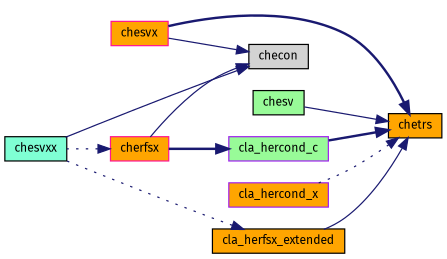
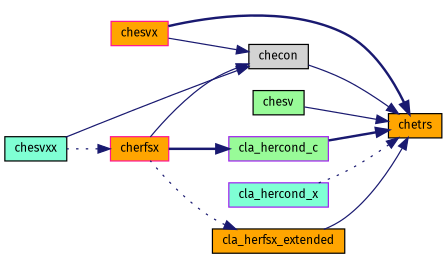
edge "checon" -> "chetrs": added
edge "chesvxx" -> "cla_herfsx_extended": now "cherfsx" -> "cla_herfsx_extended"
node "cla_hercond_x": fillcolor orange -> aquamarine
